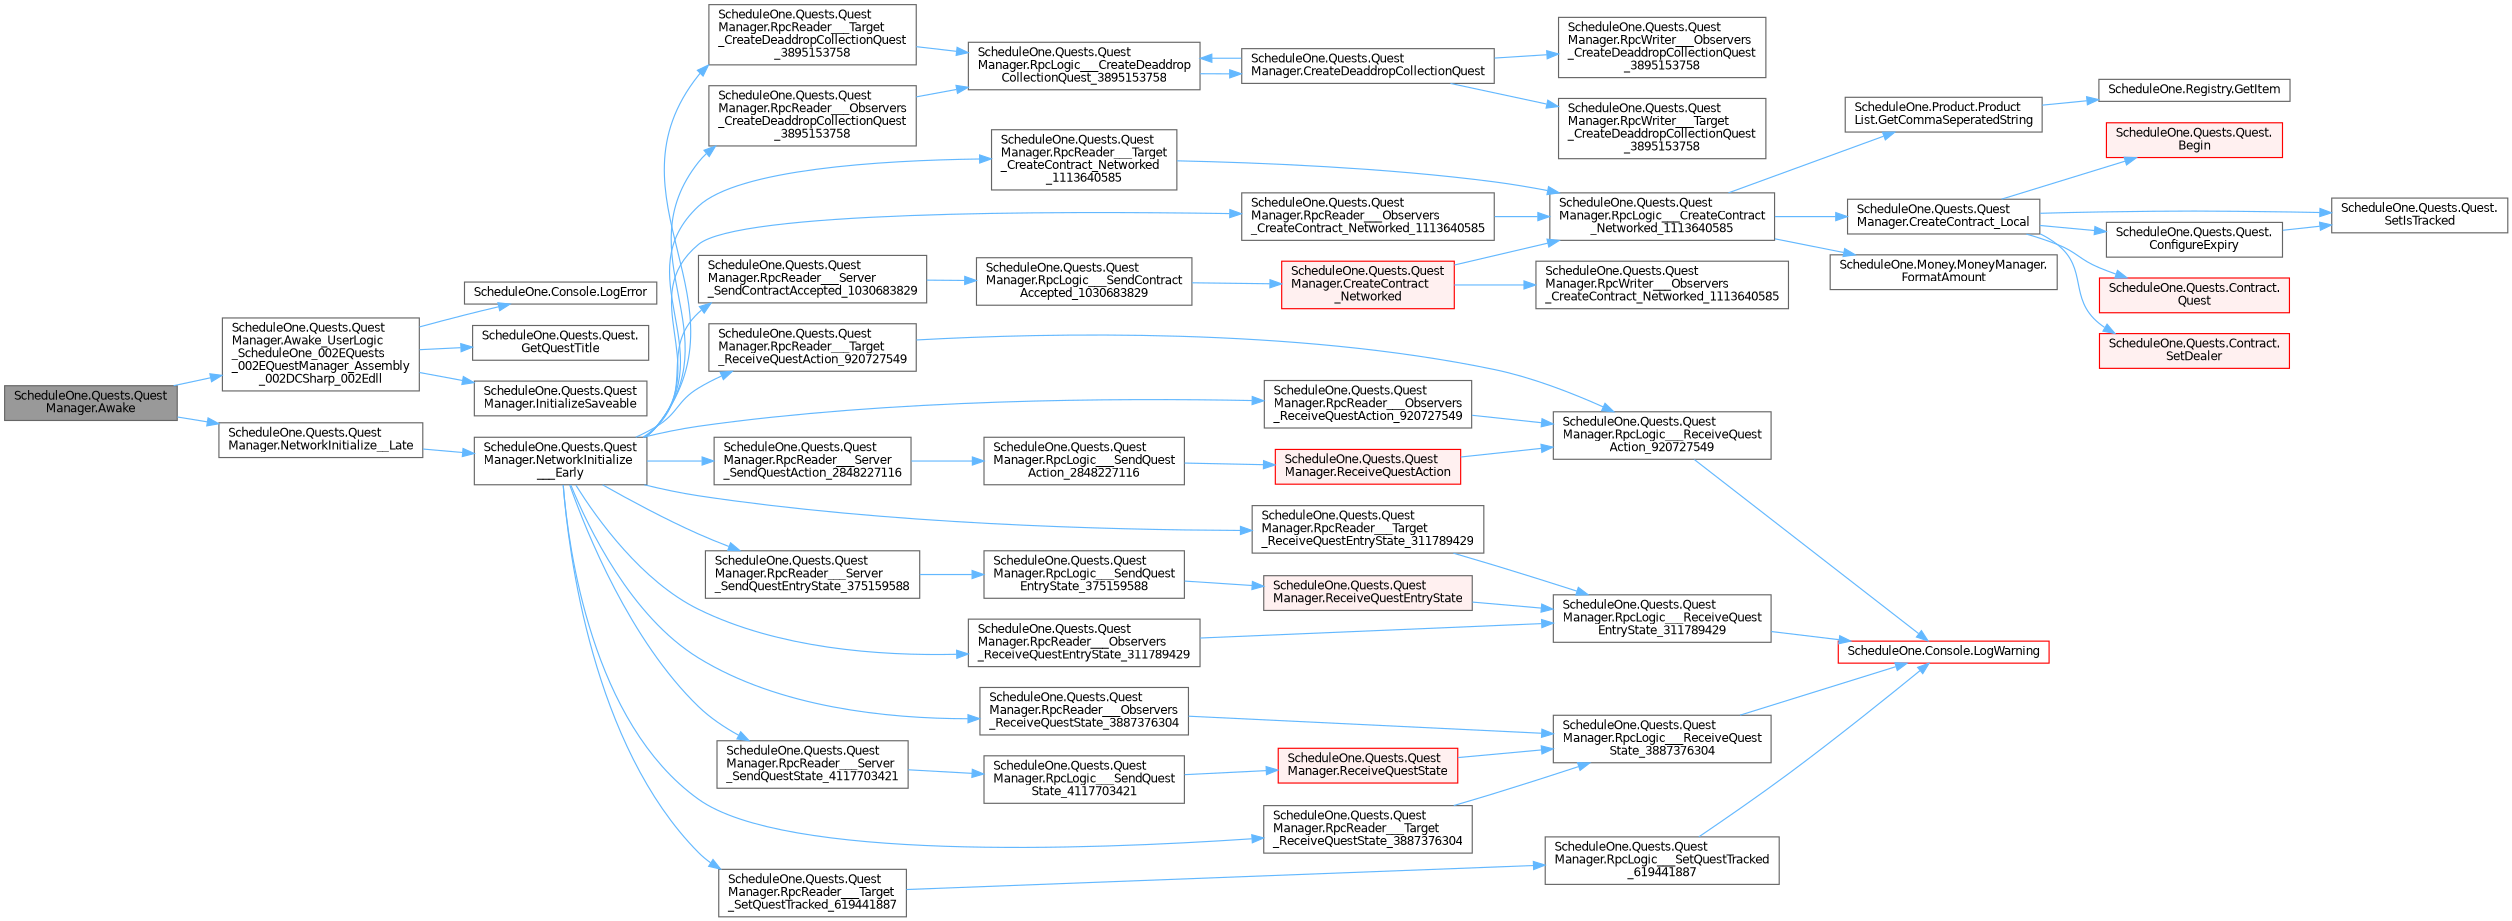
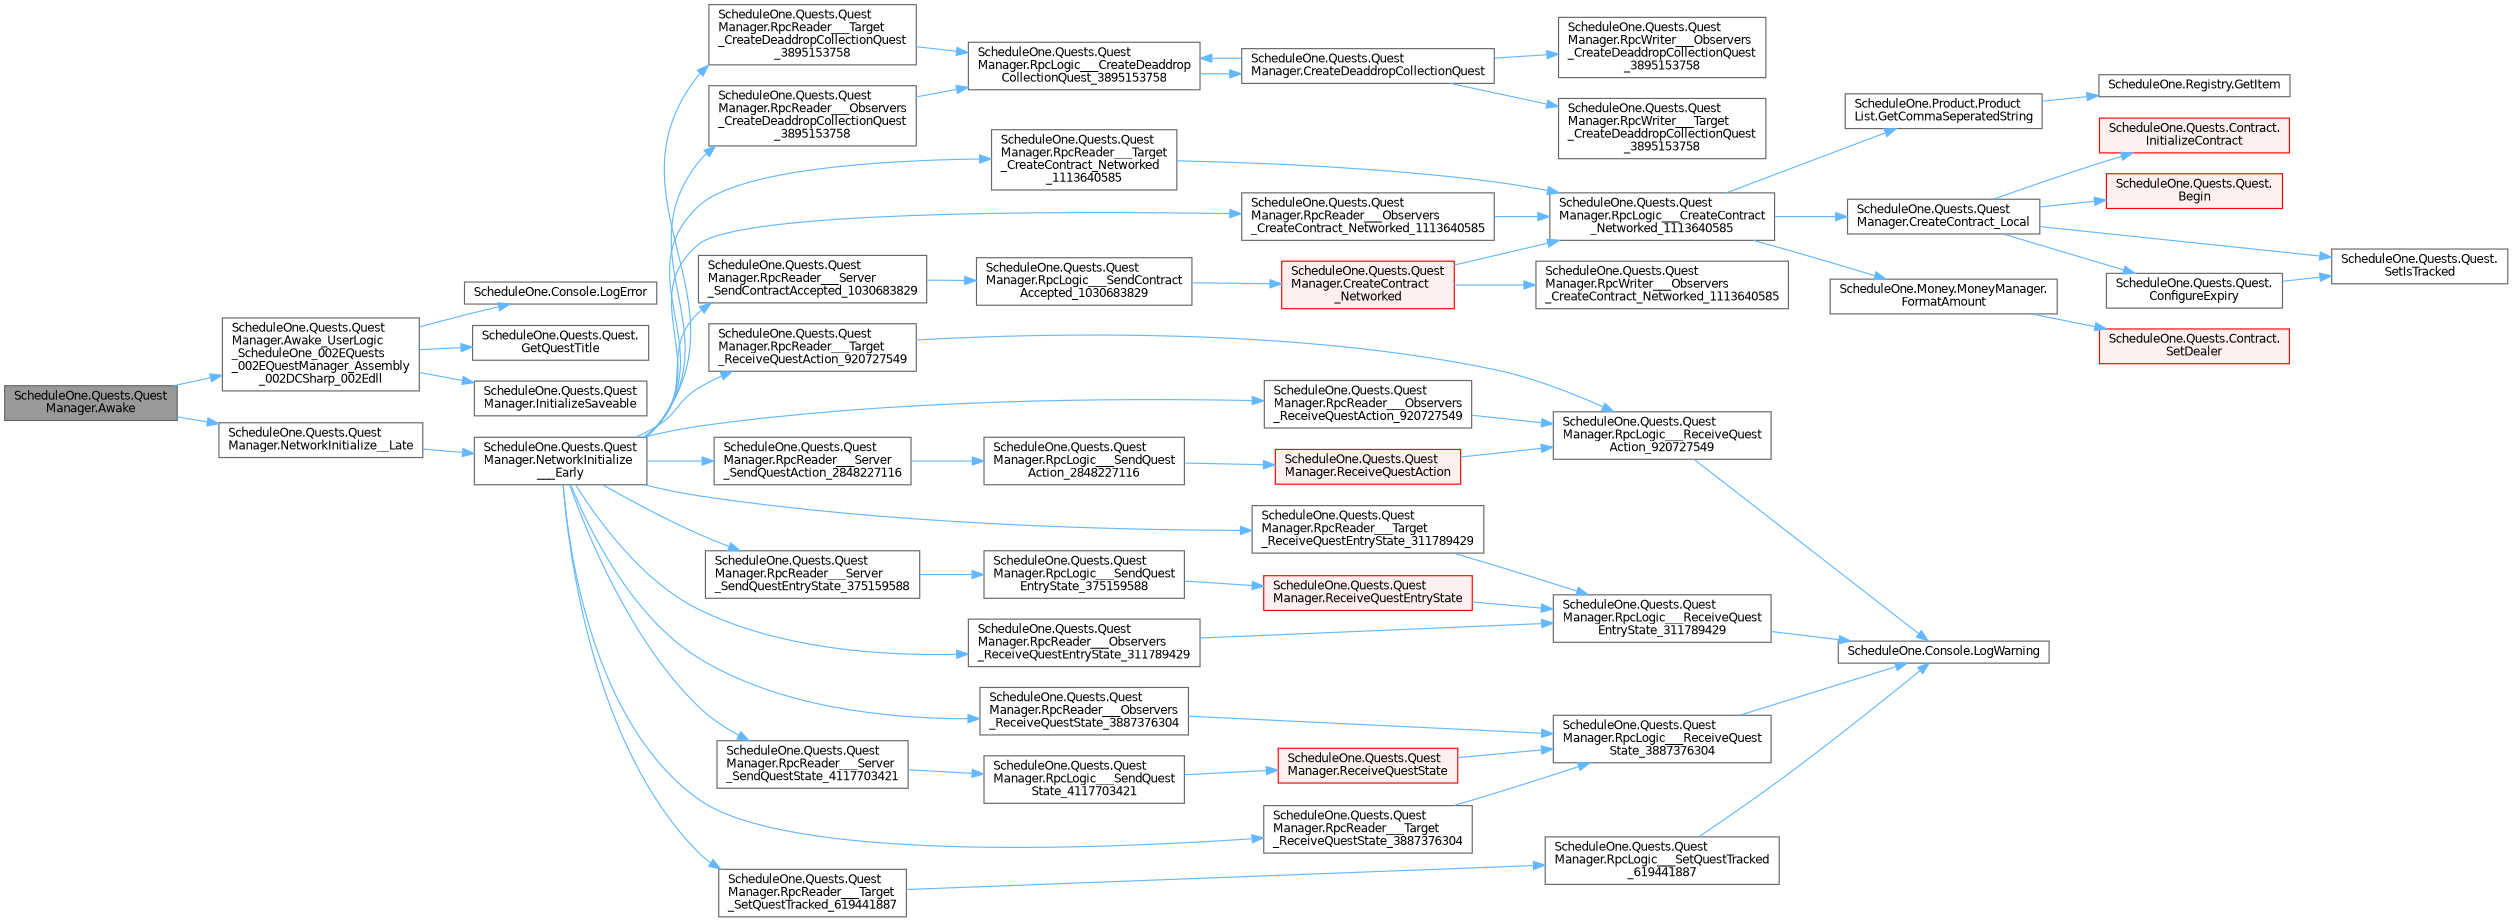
edge "ScheduleOne.Quests.Quest Manager.CreateContract_Local" -> "ScheduleOne.Quests.Contract. SetDealer": now "ScheduleOne.Money.MoneyManager. FormatAmount" -> "ScheduleOne.Quests.Contract. SetDealer"
node "ScheduleOne.Quests.Contract. Quest": label "ScheduleOne.Quests.Contract. Quest" -> "ScheduleOne.Quests.Contract. InitializeContract"
node "ScheduleOne.Quests.Quest Manager.ReceiveQuestEntryState": color grey40 -> red
node "ScheduleOne.Console.LogWarning": color red -> grey40
